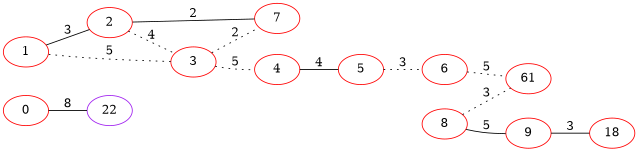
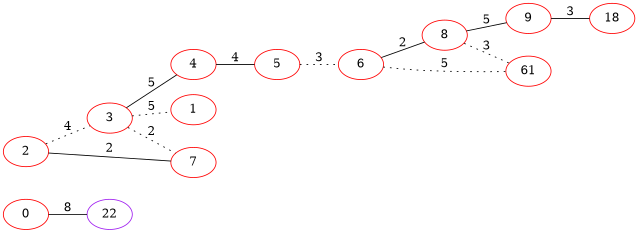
edge "2" -- "1": removed, label "3"
edge "8" -- "6": added, label "2"
edge "3" -- "4": style dotted -> solid
